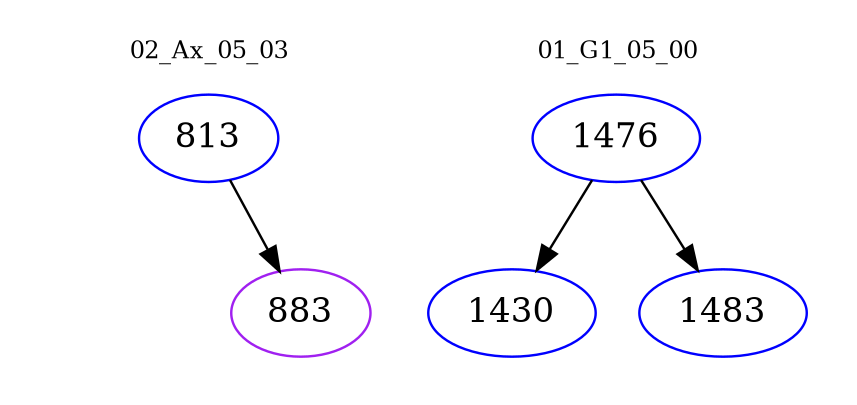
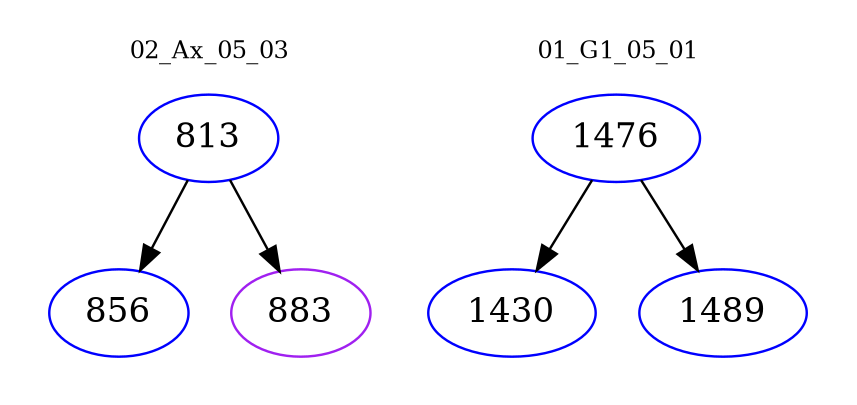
cluster "01_G1_05_00": label "01_G1_05_00" -> "01_G1_05_01"
node "856": added
node "1483": label "1483" -> "1489"
